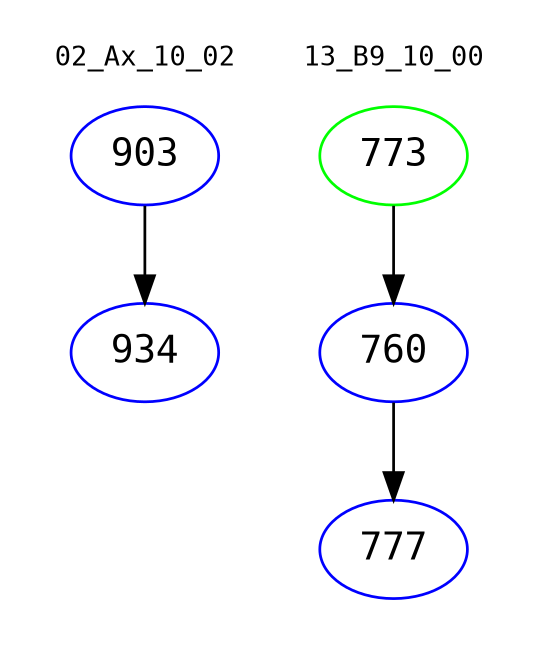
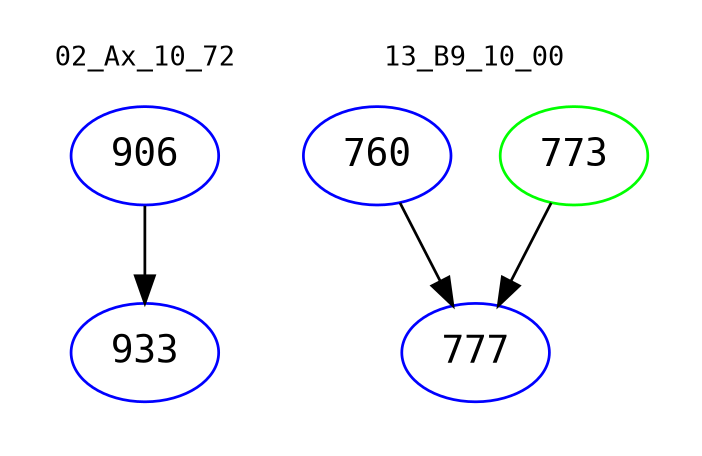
cluster "02_Ax_10_02": label "02_Ax_10_02" -> "02_Ax_10_72"
node "903": label "903" -> "906"
edge "773" -> "760": now "773" -> "777"
node "934": label "934" -> "933"
